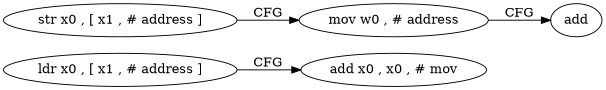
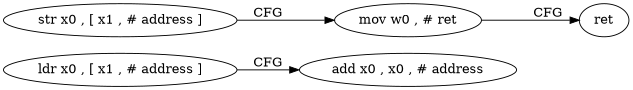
node "mov w0 , # address": label "mov w0 , # address" -> "mov w0 , # ret"
node "add": label "add" -> "ret"
node "add x0 , x0 , # mov": label "add x0 , x0 , # mov" -> "add x0 , x0 , # address"
